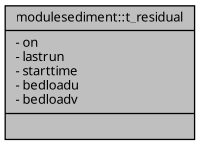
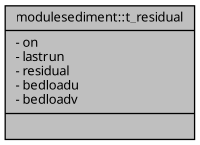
node "modulesediment::t_residual": text "- starttime" -> "- residual"
